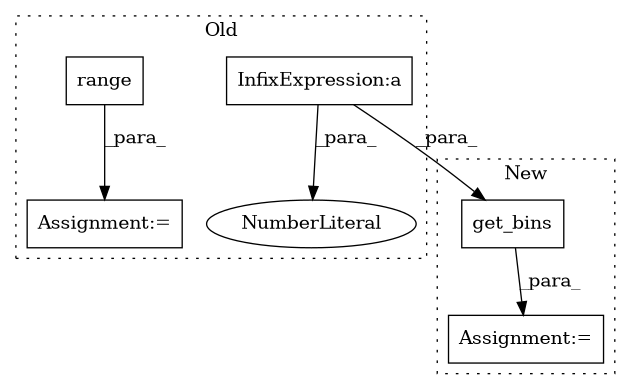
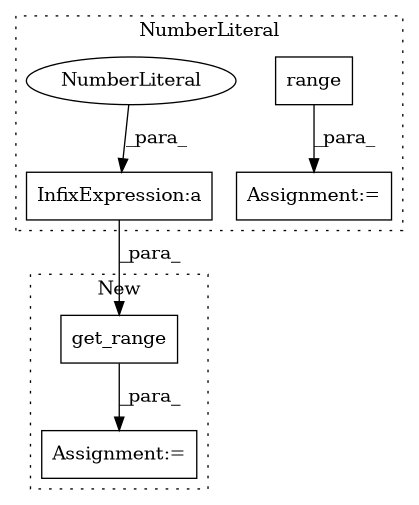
cluster "Old": label "Old" -> "NumberLiteral"
edge "InfixExpression:a" -> "NumberLiteral": reversed
node "get_bins": label "get_bins" -> "get_range"
